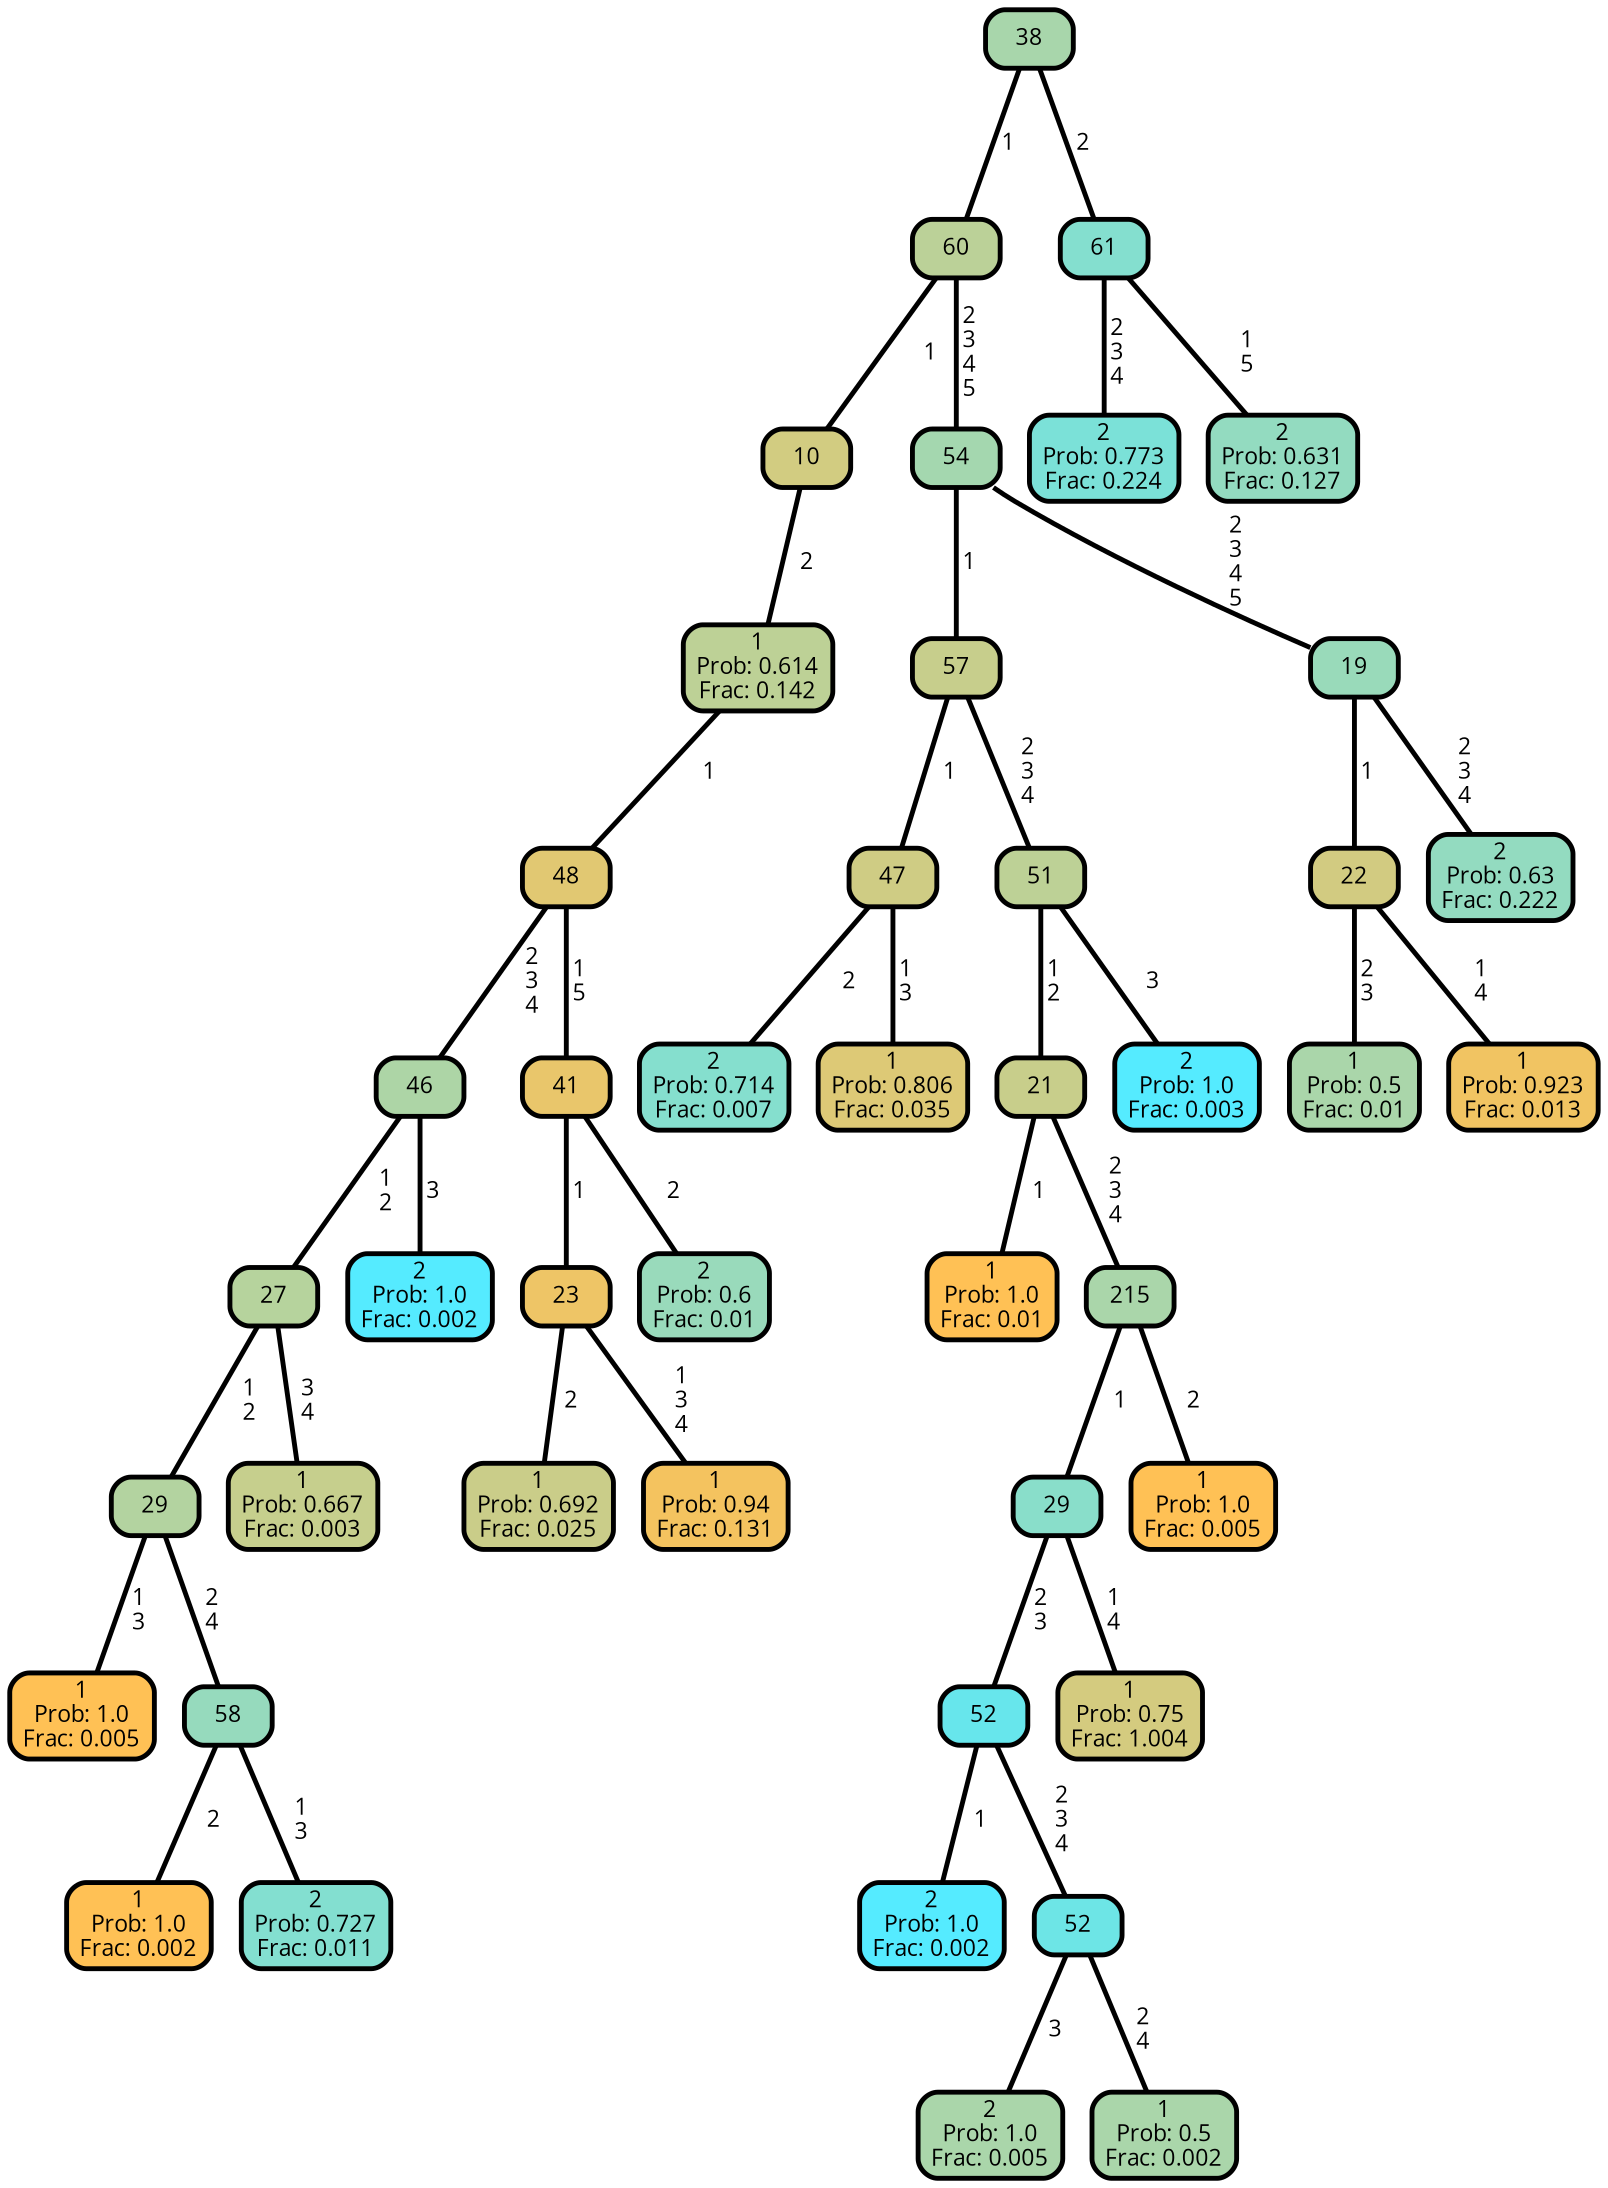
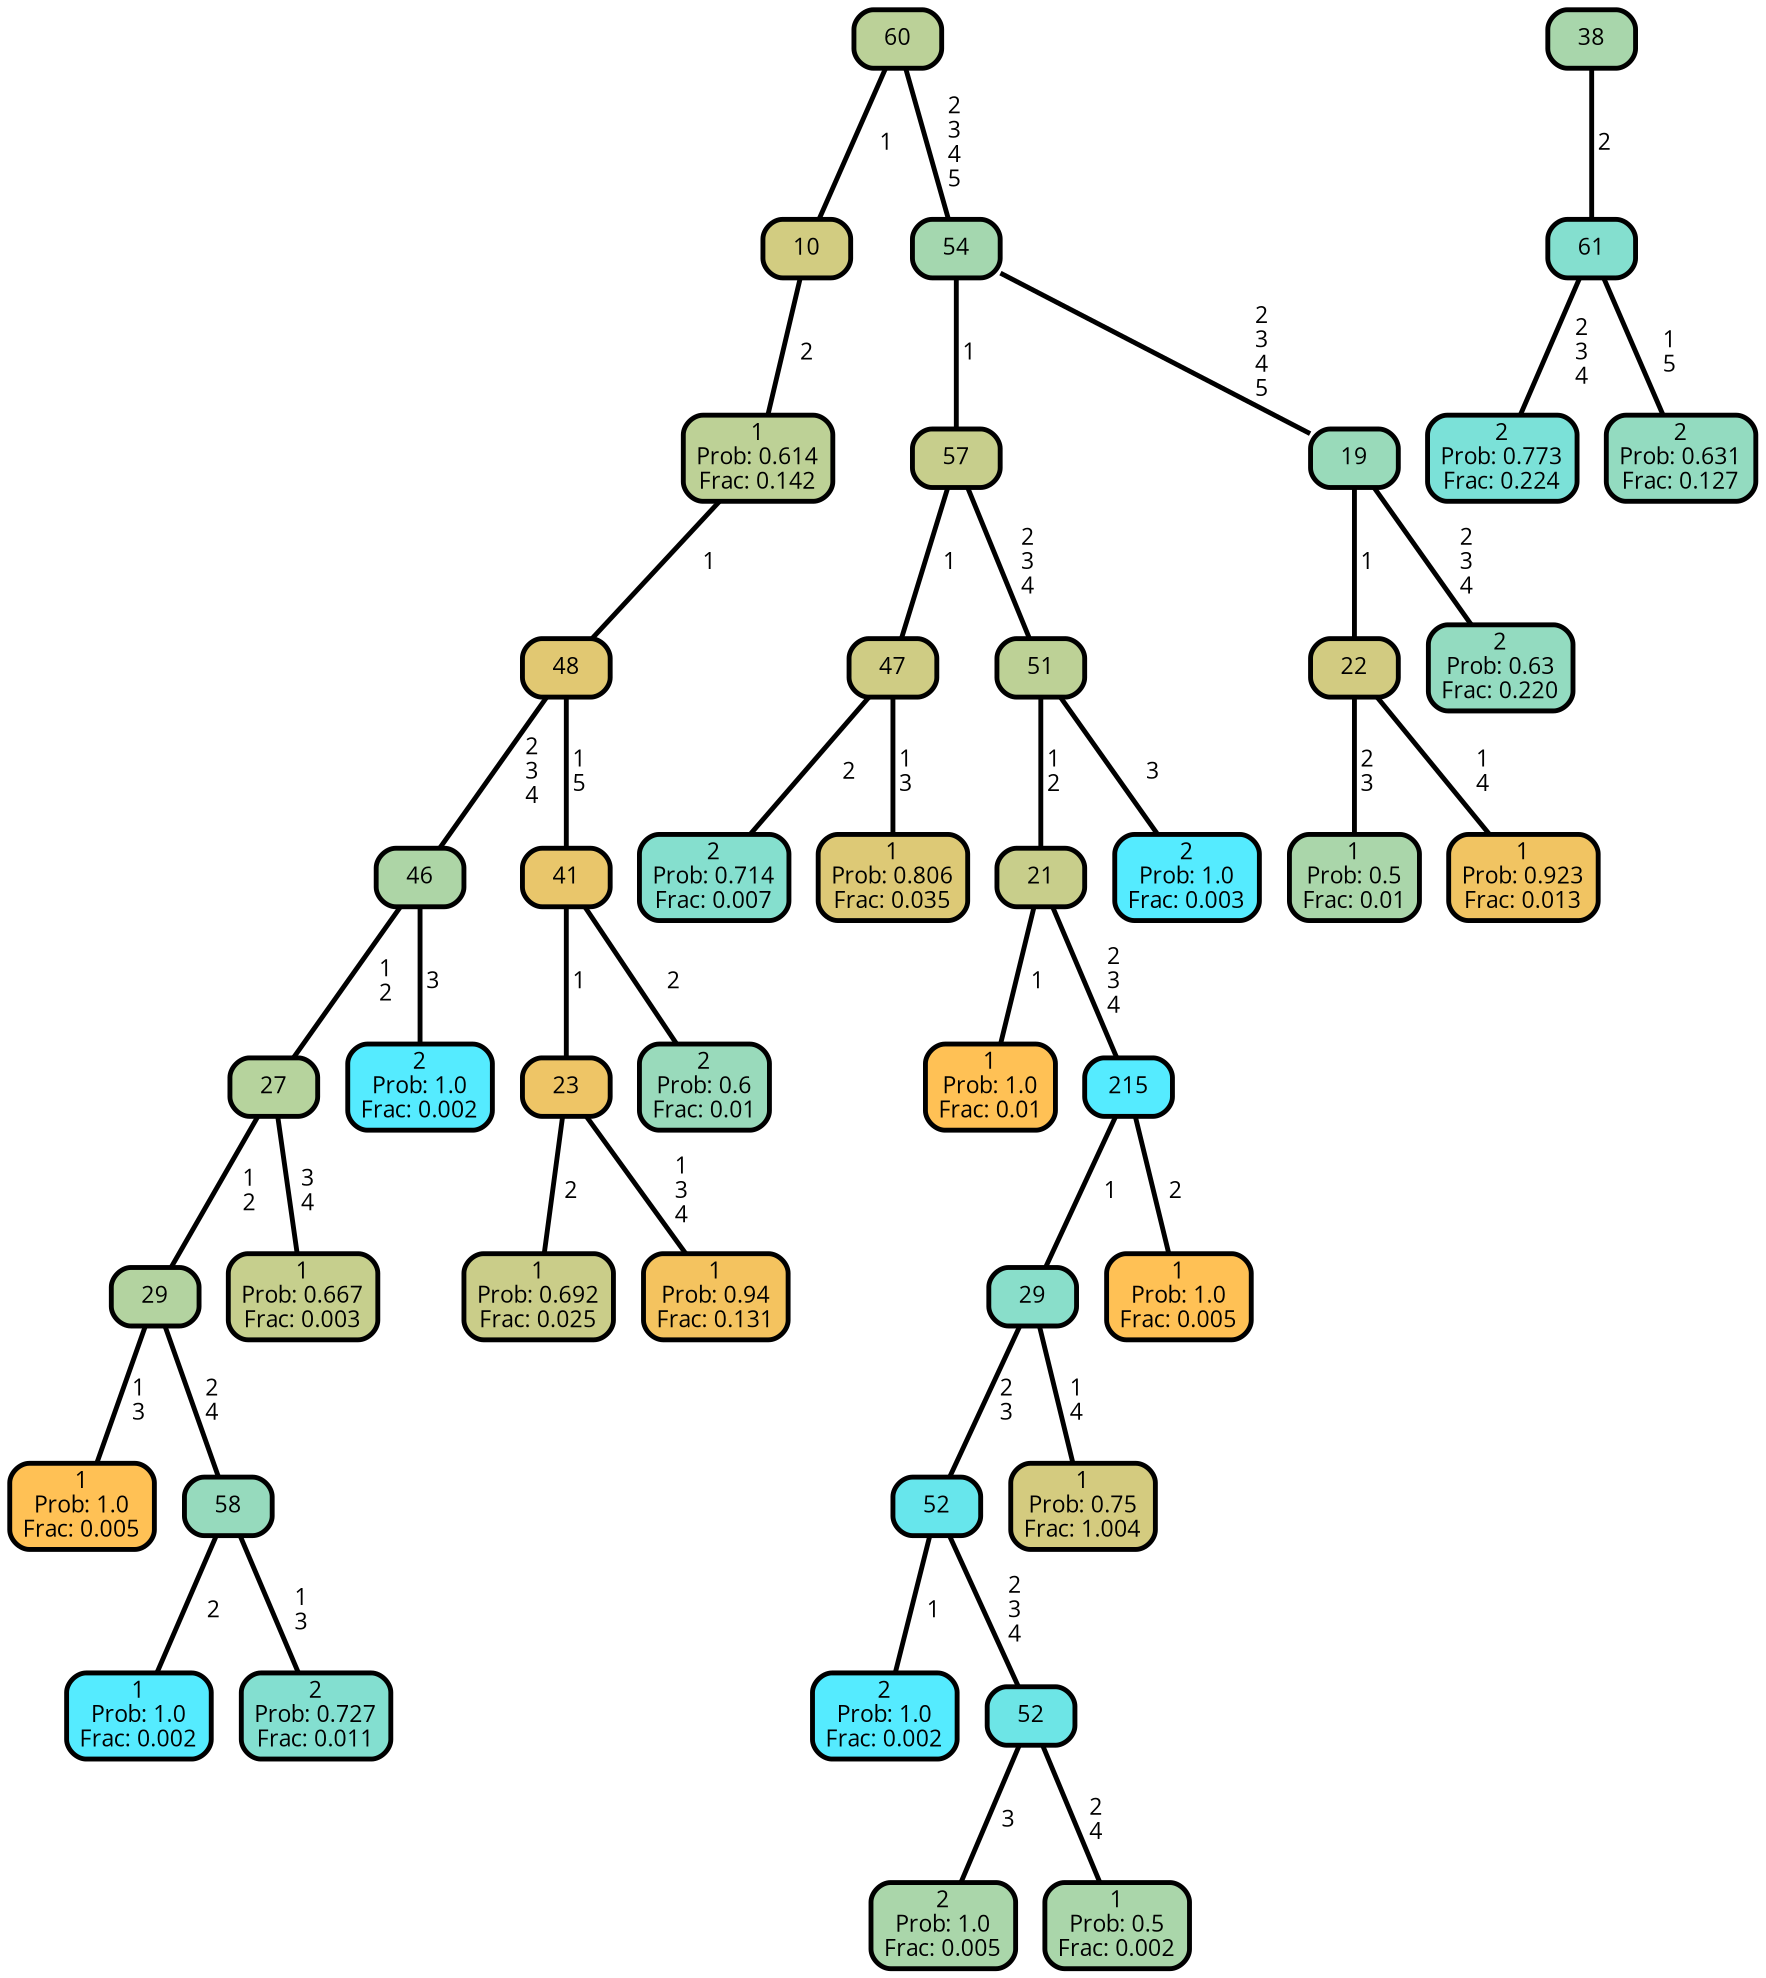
edge "38" -- "60": removed, label "1"
node "2 Prob: 0.63 Frac: 0.222": label "2 Prob: 0.63 Frac: 0.222" -> "2 Prob: 0.63 Frac: 0.220"
node "215": fillcolor #aad6aa -> #55ebff
node "1 Prob: 1.0 Frac: 0.002": fillcolor #ffc155 -> #55ebff
